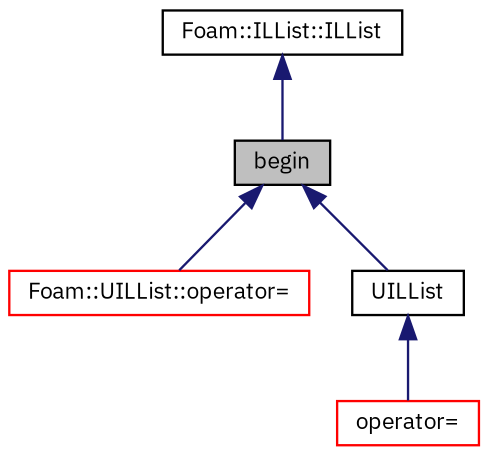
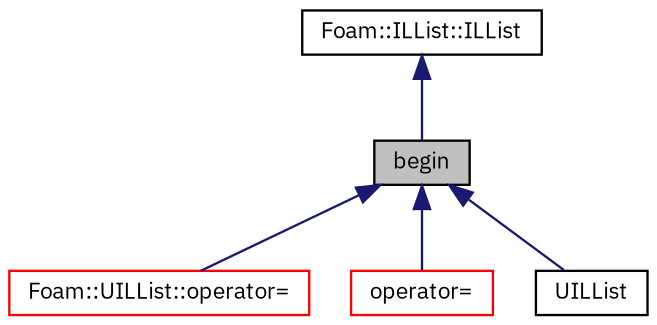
edge "operator=" -> "UILList": now "operator=" -> "begin"
